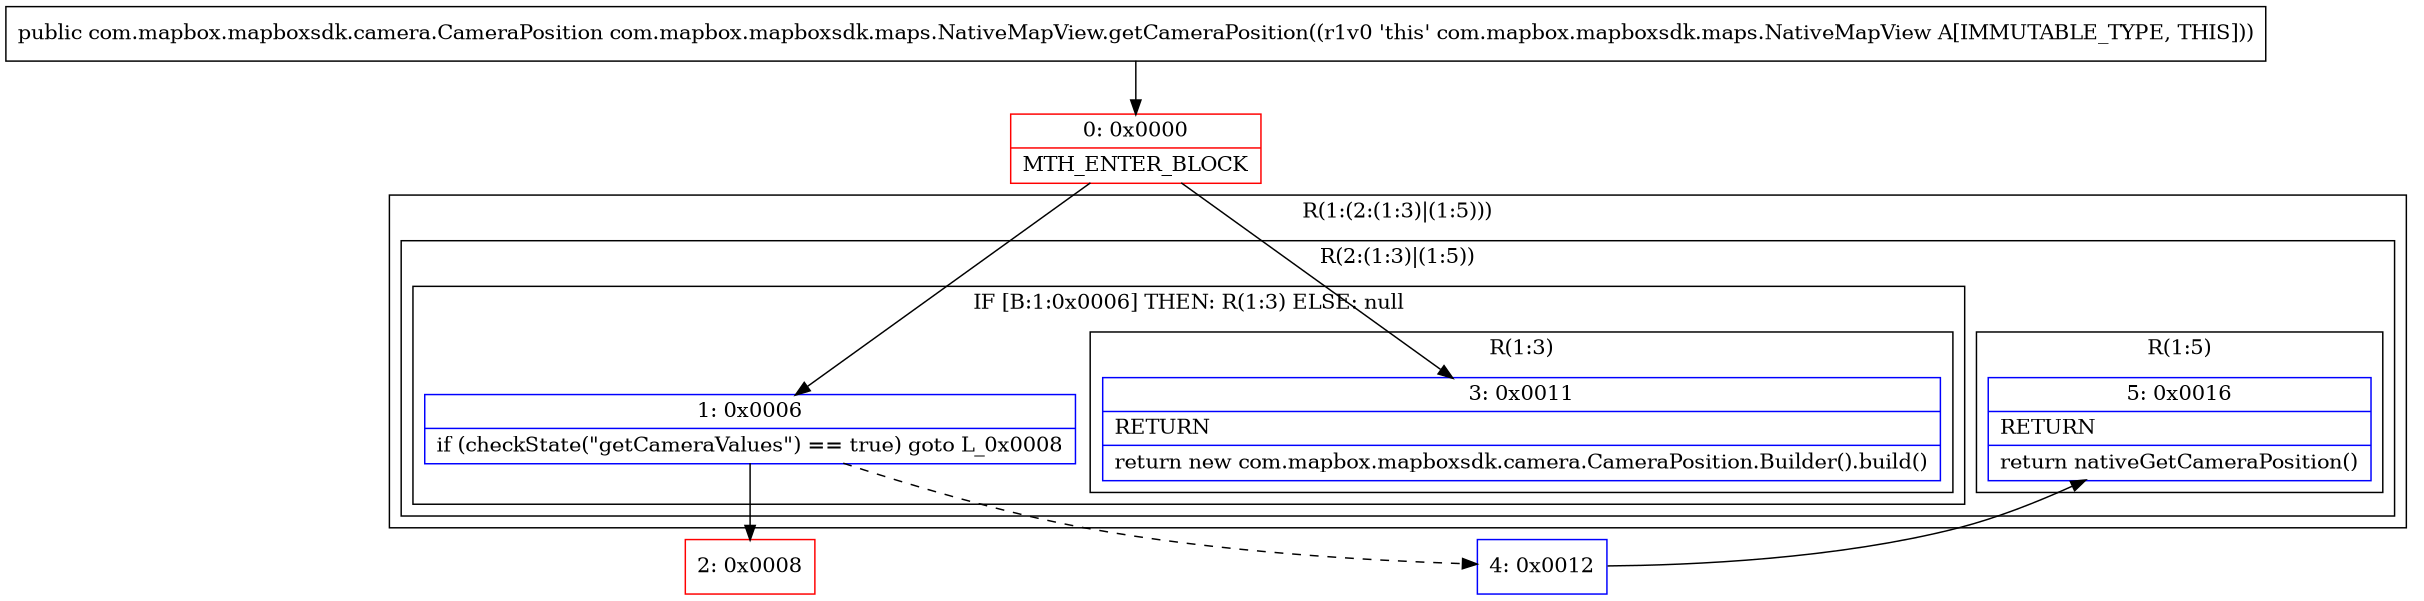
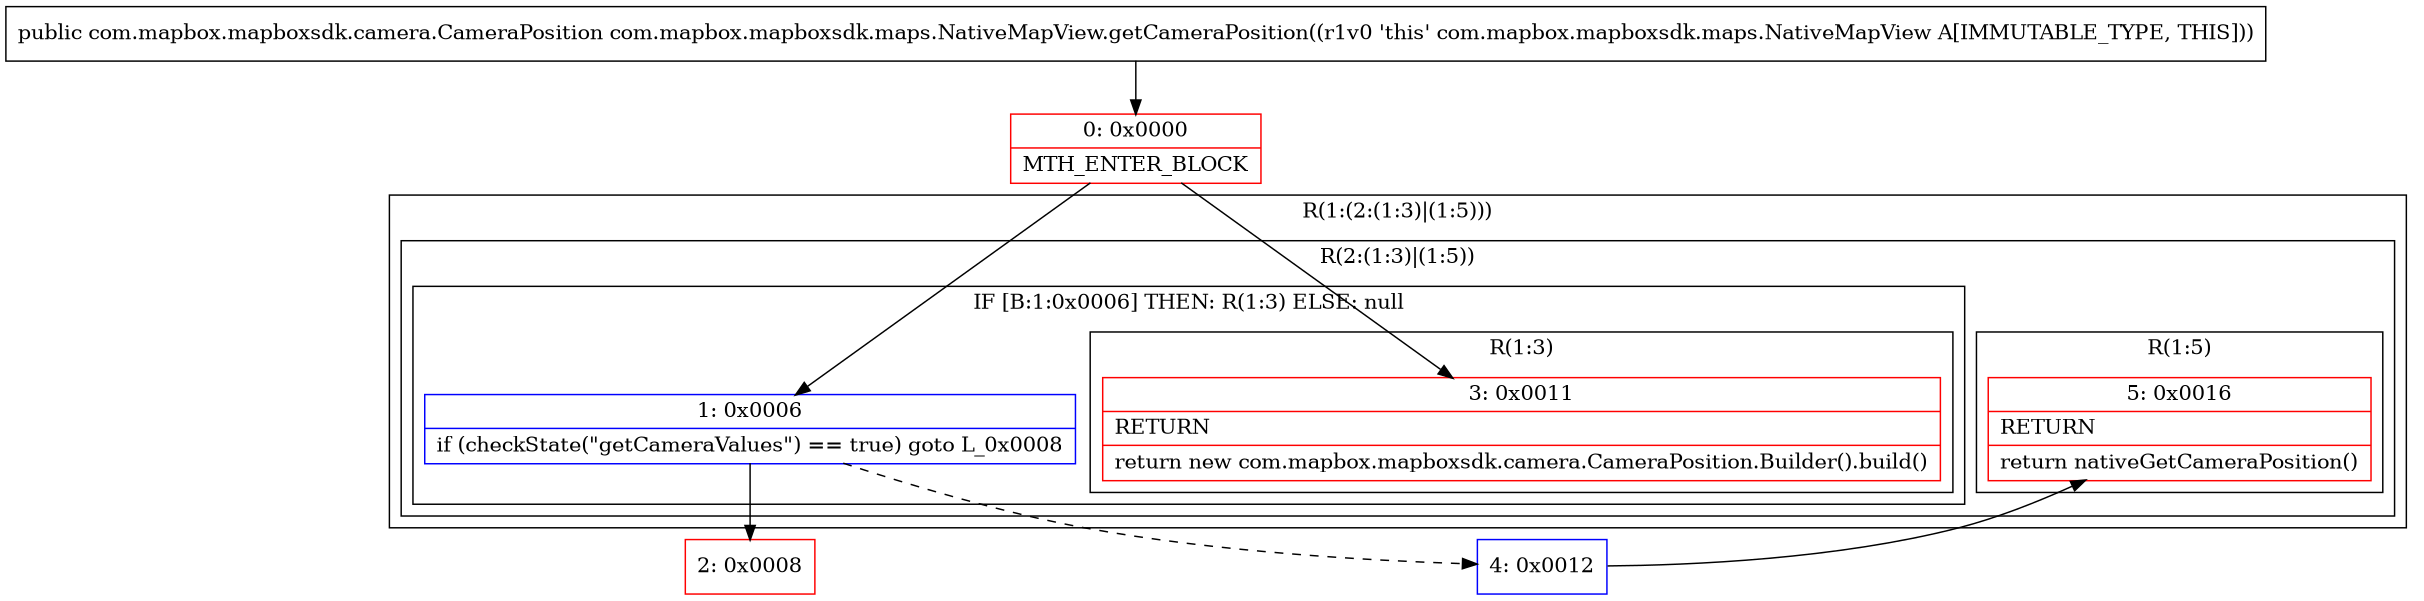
node "3: 0x0011": color blue -> red
node "5: 0x0016": color blue -> red
